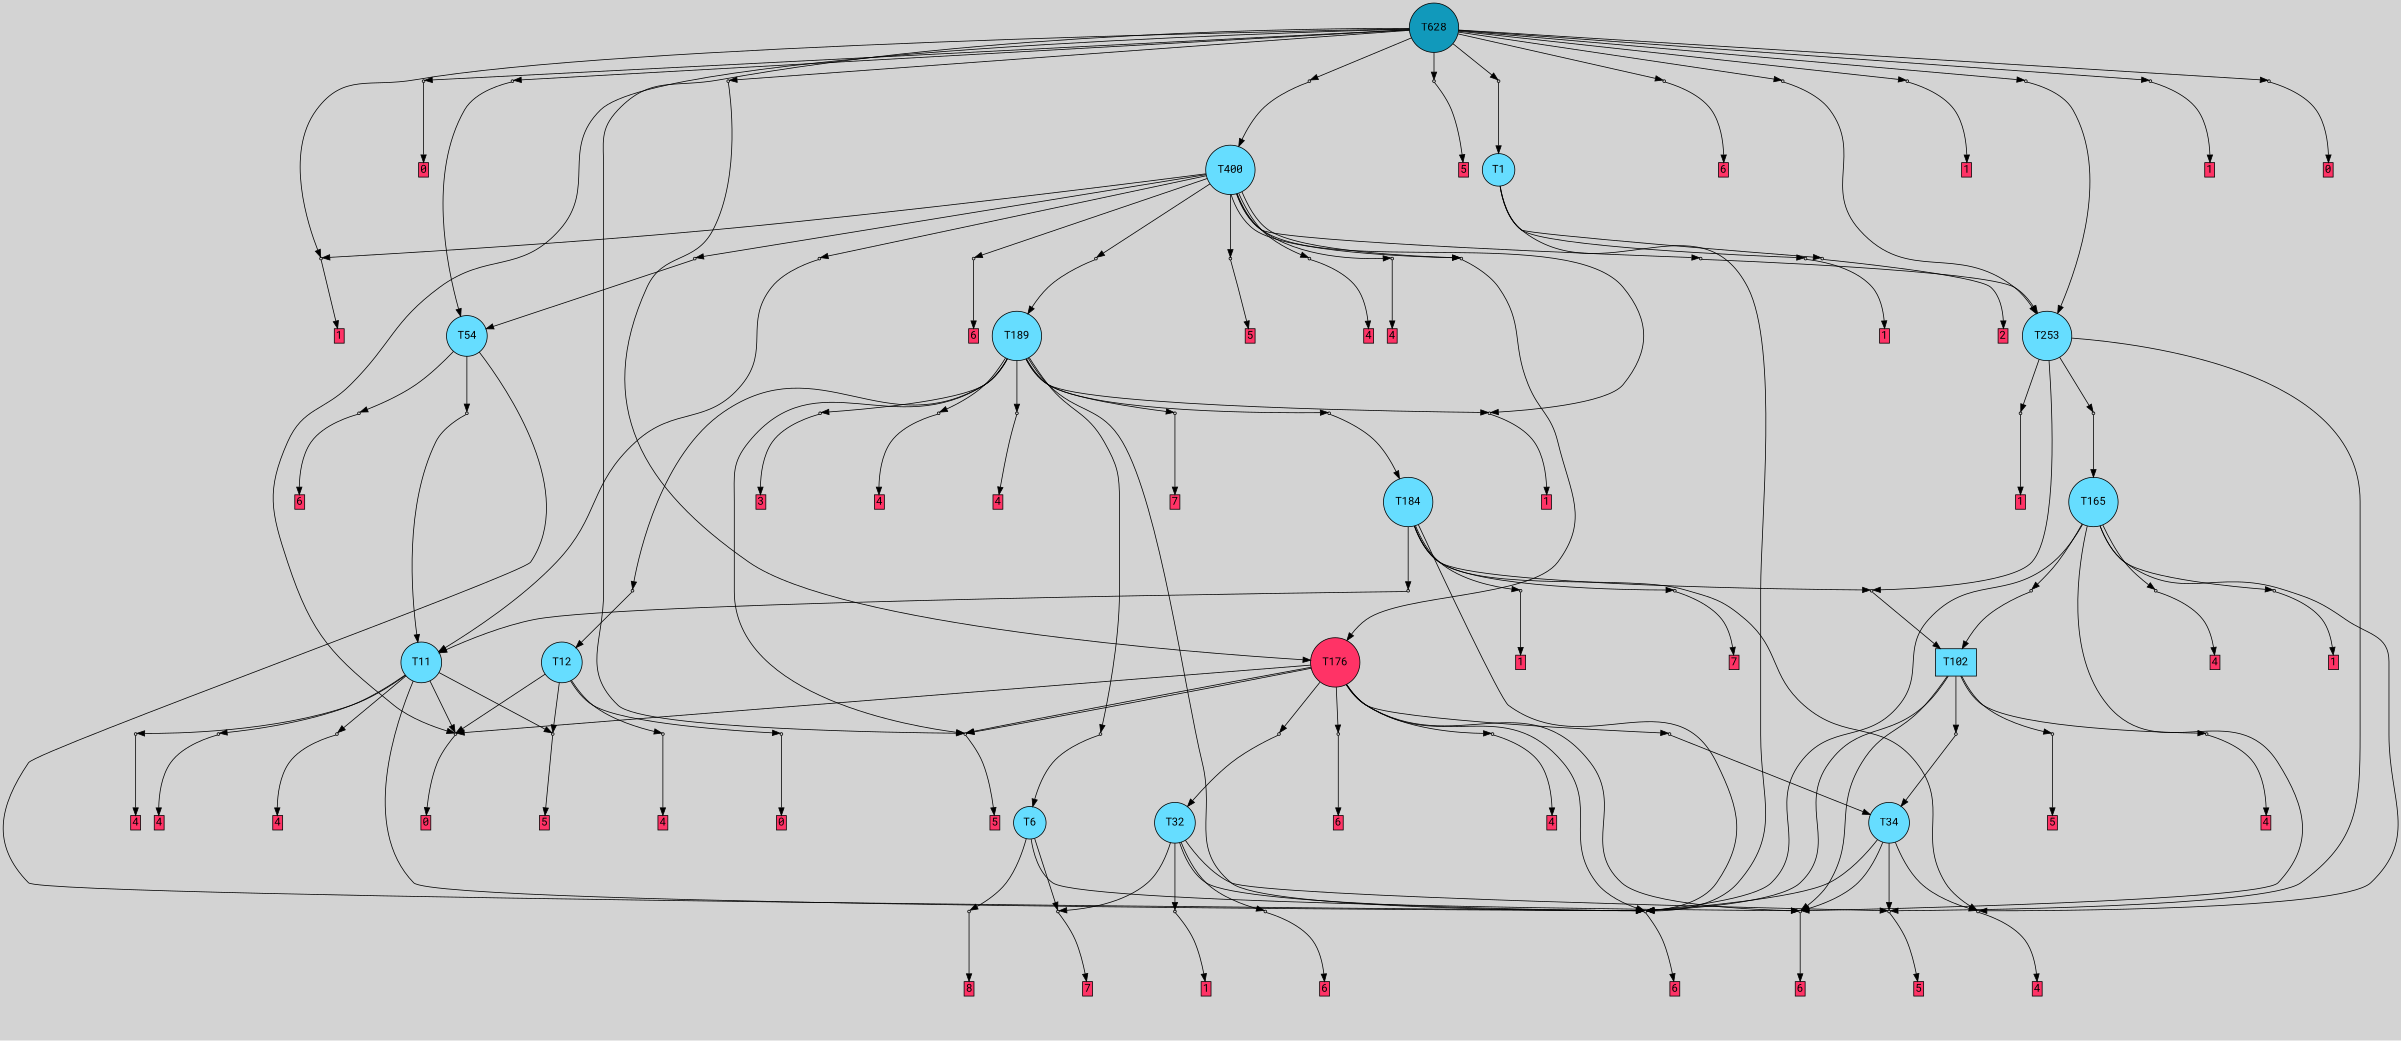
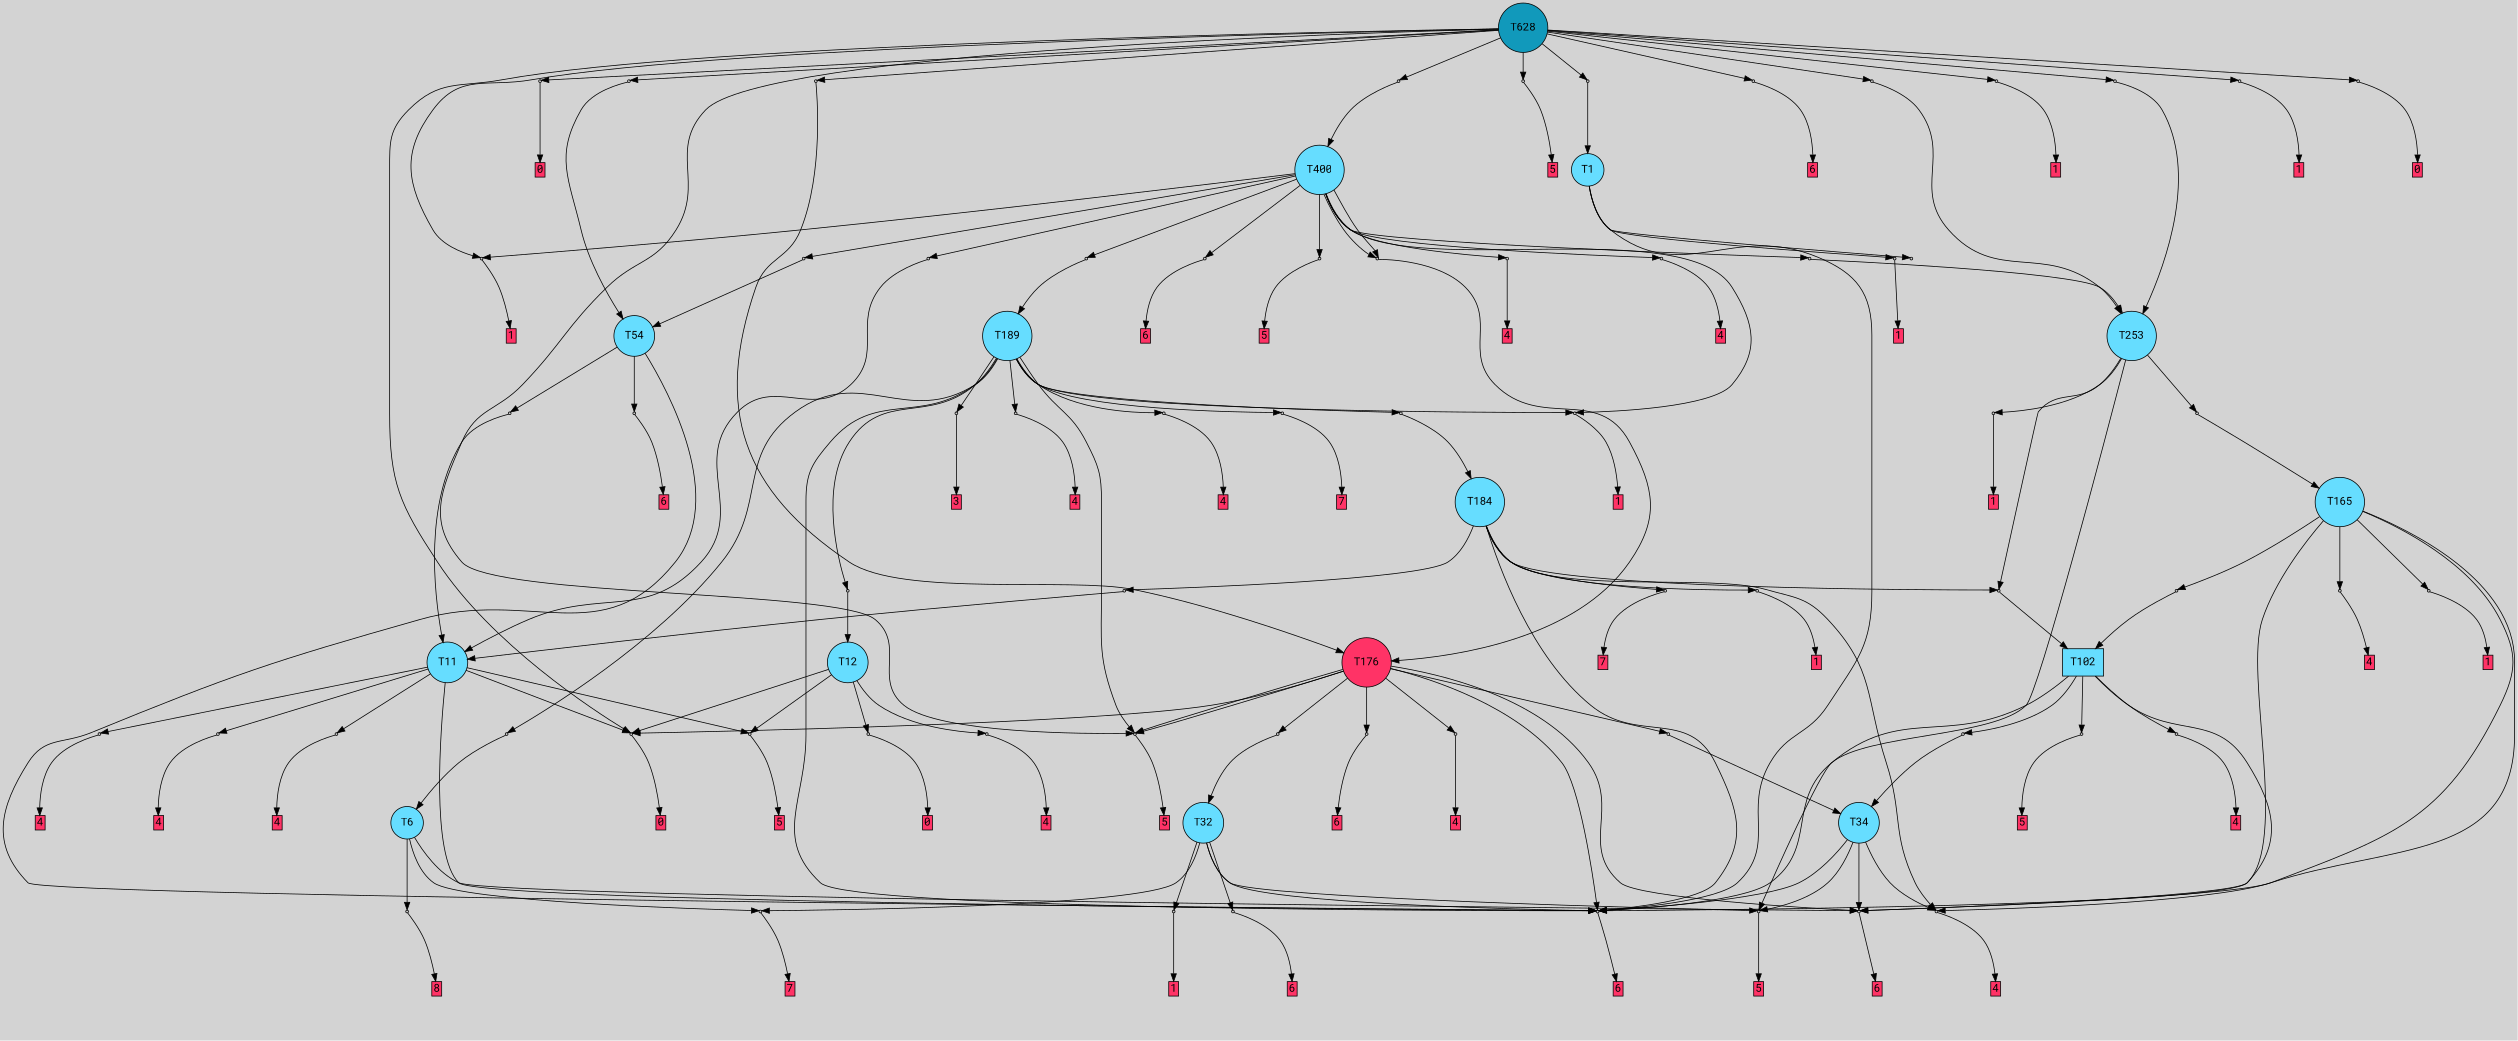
node "2": removed
